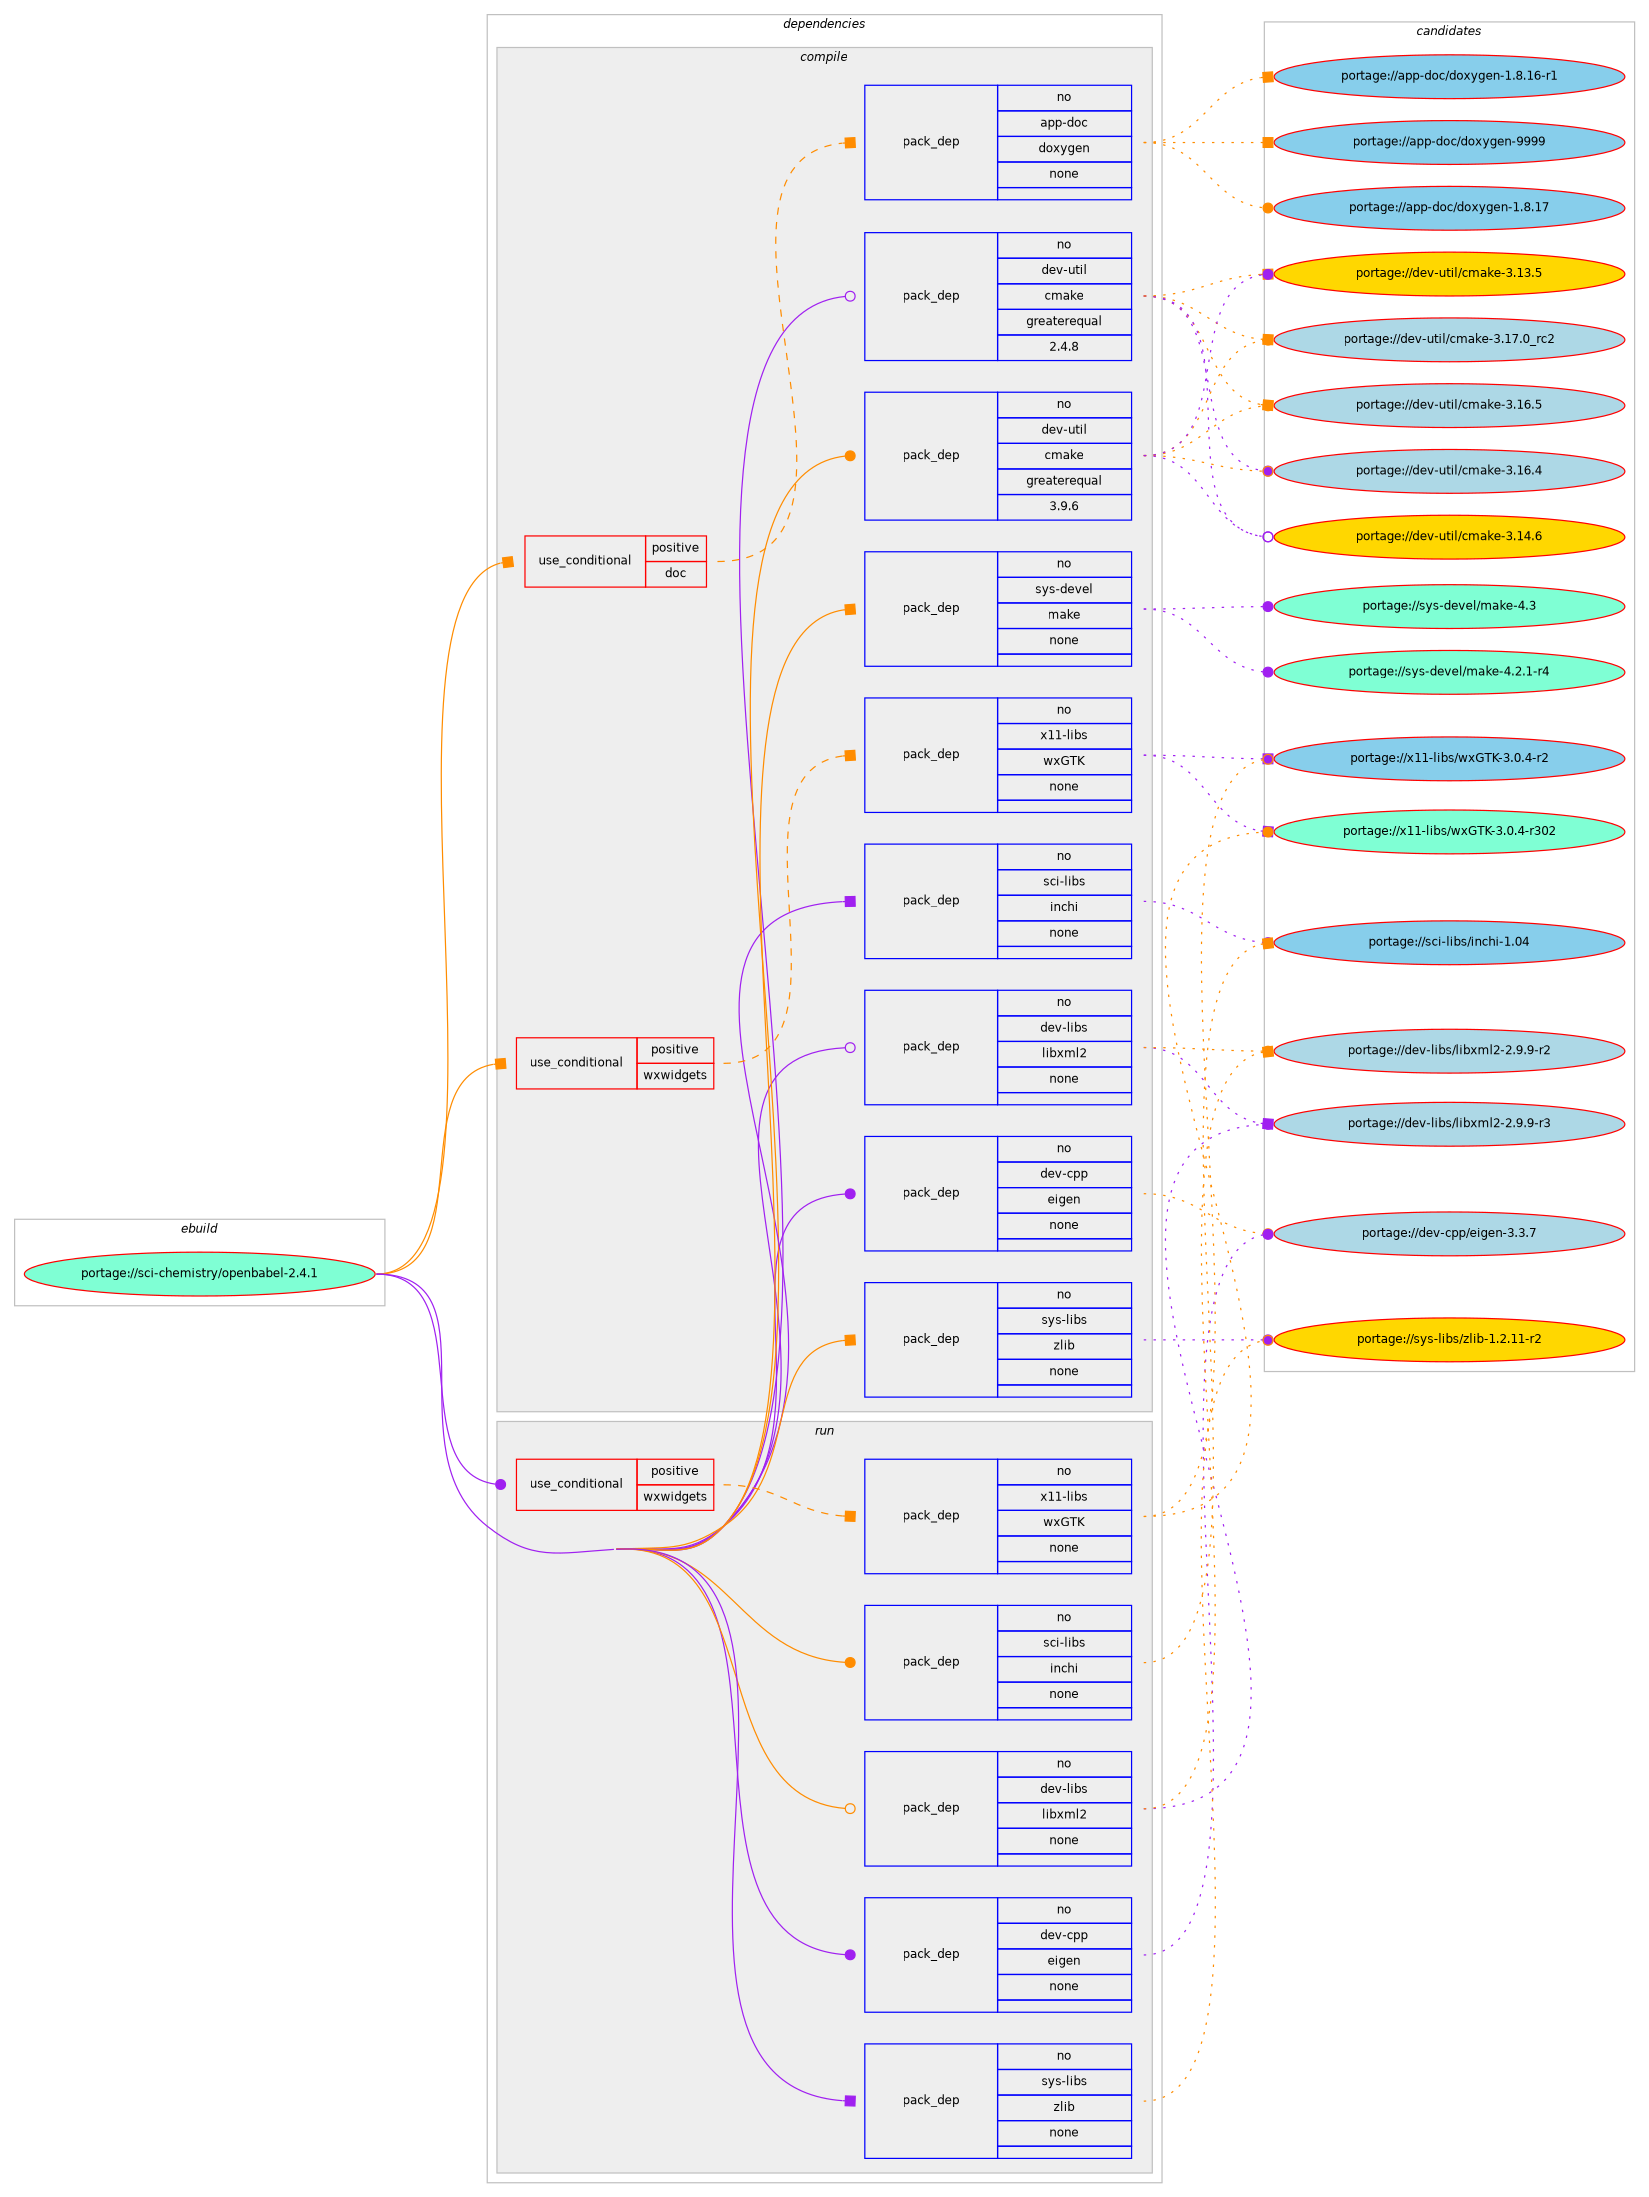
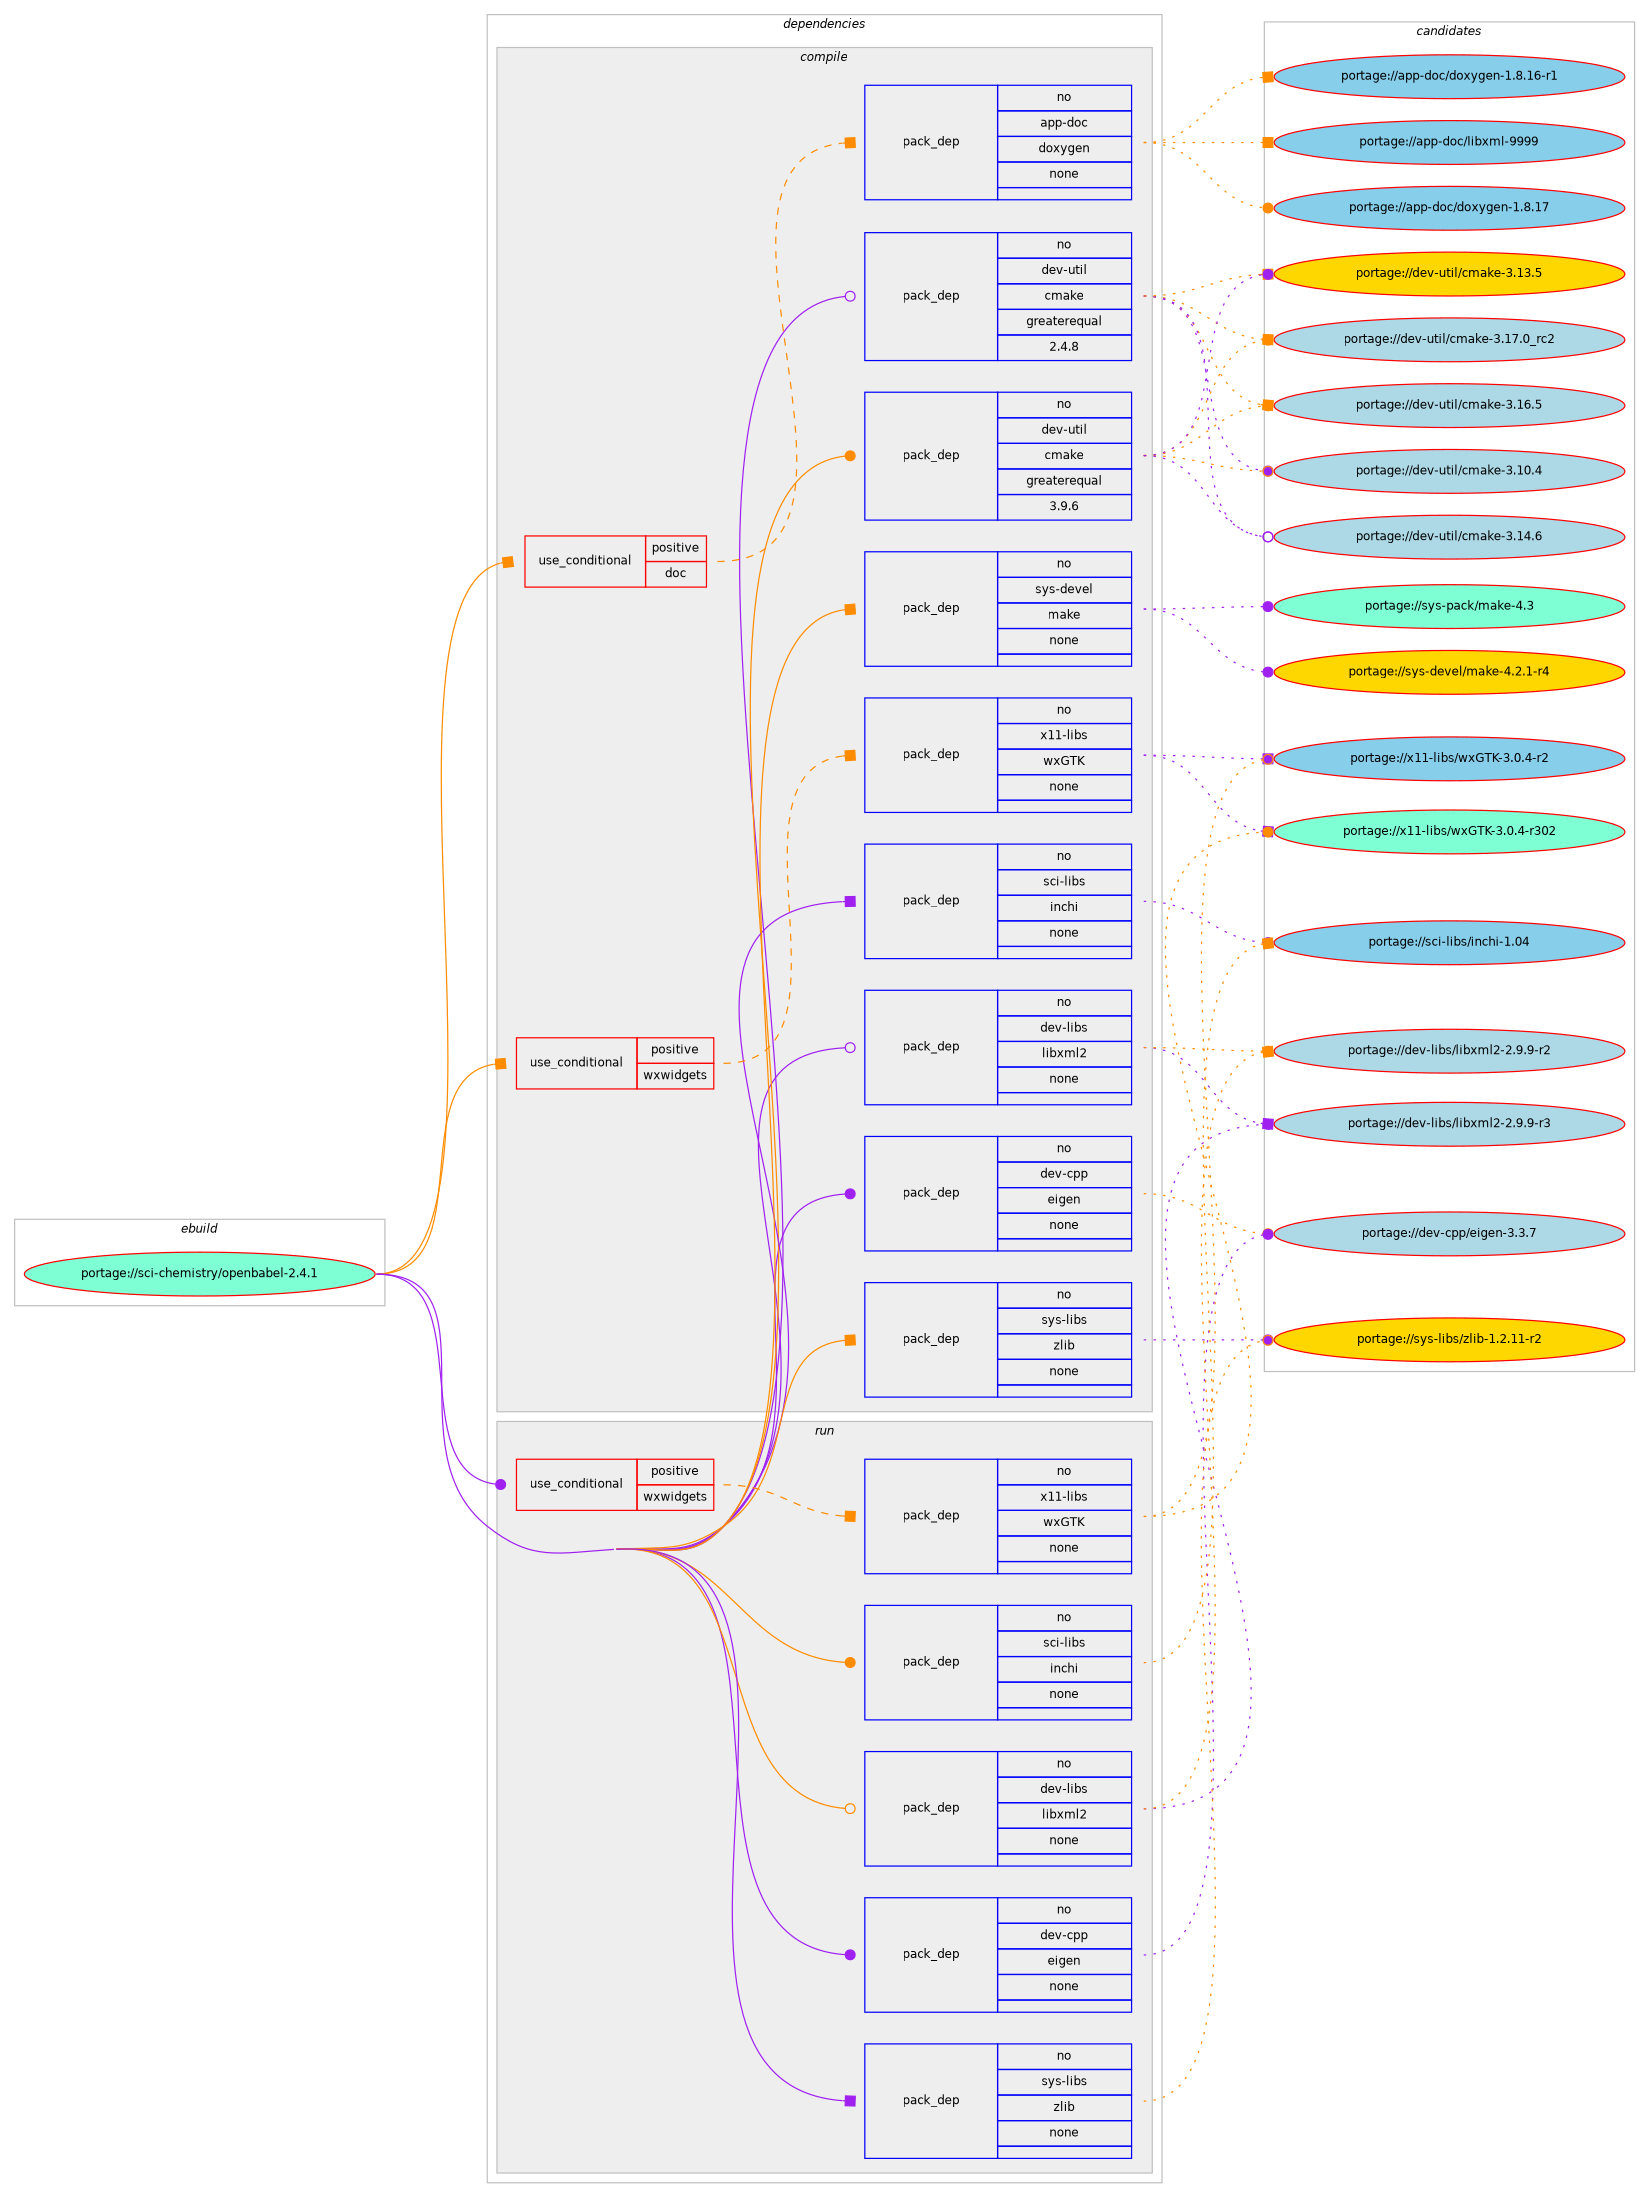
node "portage://app-doc/doxygen-9999": label "portage://app-doc/doxygen-9999" -> "portage://app-doc/libxml-9999"
node "portage://dev-util/cmake-3.16.4": label "portage://dev-util/cmake-3.16.4" -> "portage://dev-util/cmake-3.10.4"
node "portage://dev-util/cmake-3.14.6": fillcolor gold -> lightblue
node "portage://sys-devel/make-4.3": label "portage://sys-devel/make-4.3" -> "portage://sys-pack/make-4.3"
node "portage://sys-devel/make-4.2.1-r4": fillcolor aquamarine -> gold
